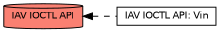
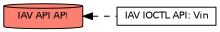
node "IAV IOCTL API": label "IAV IOCTL API" -> "IAV API API"
